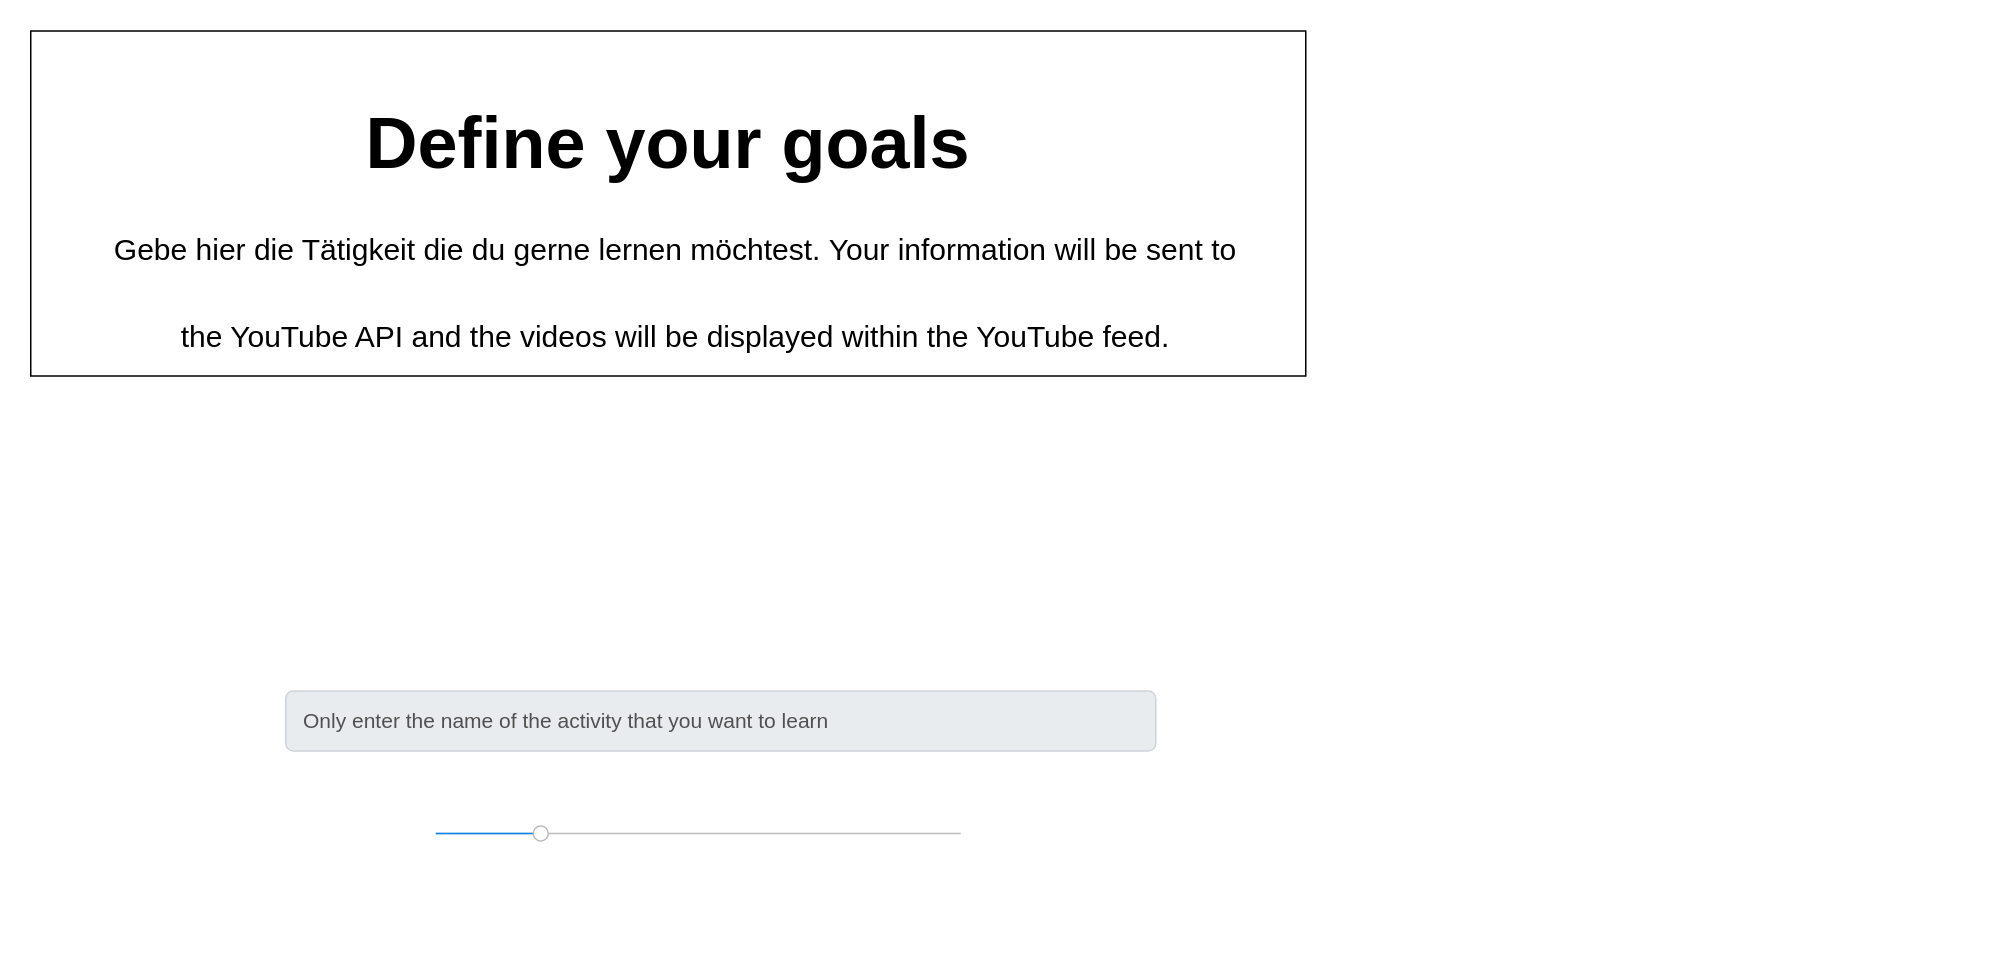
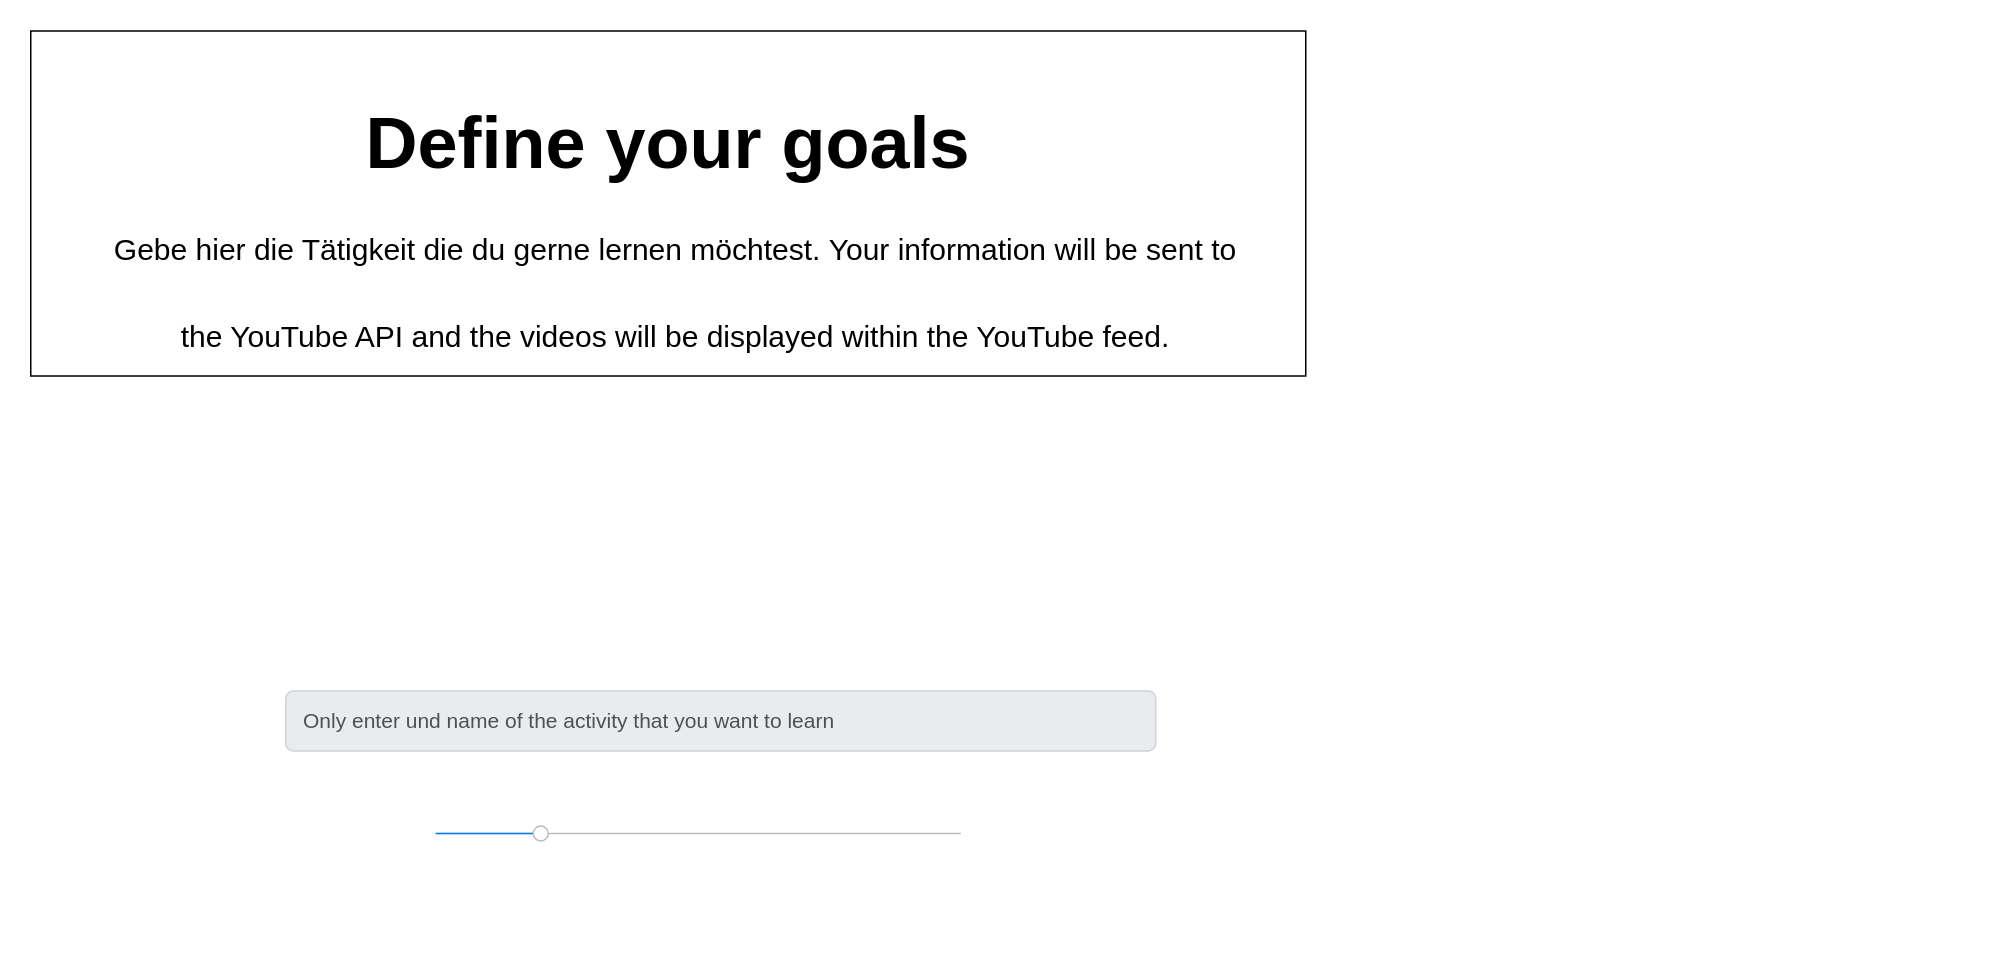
node "Only enter the name of the activity that you want to learn": label "Only enter the name of the activity that you want to learn" -> "Only enter und name of the activity that you want to learn"
